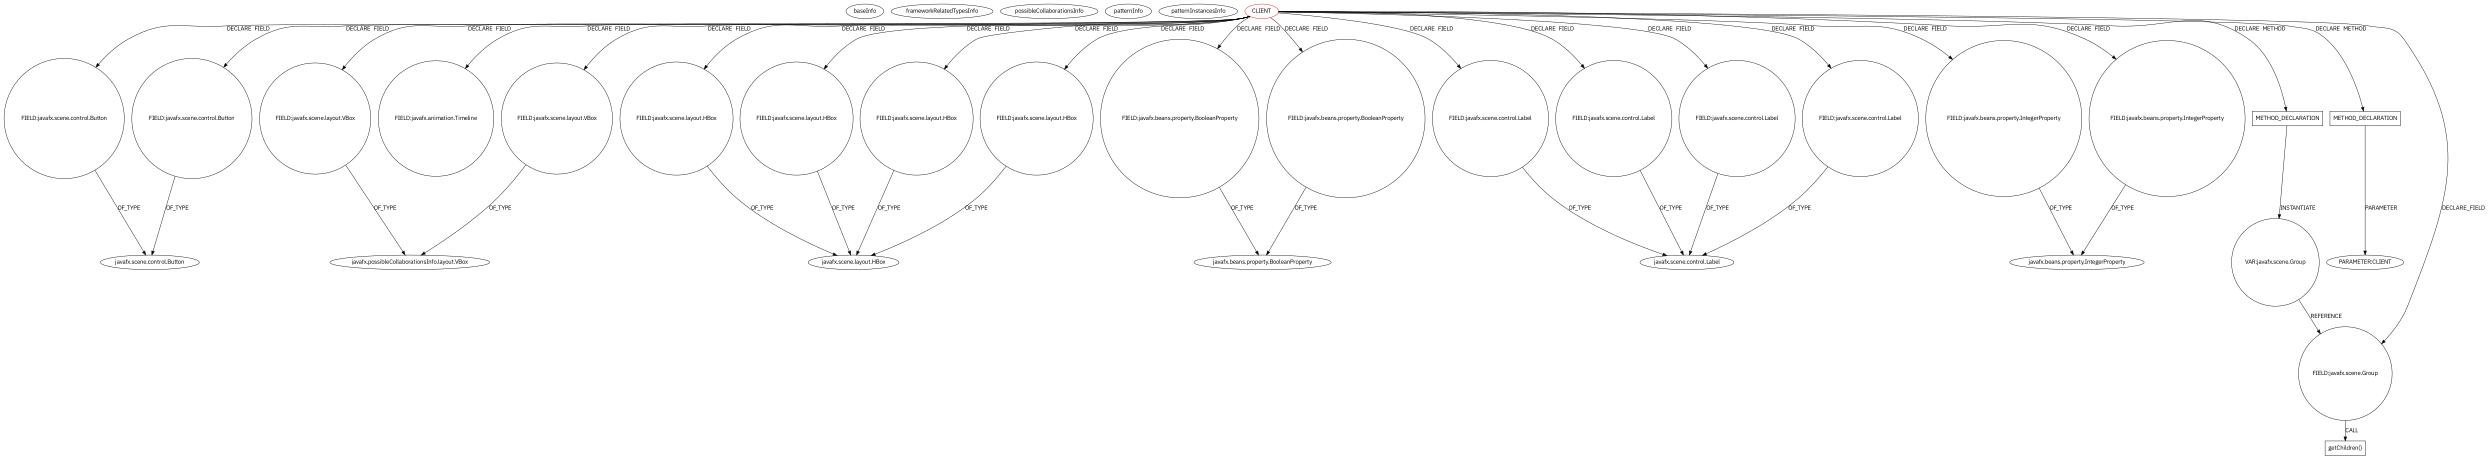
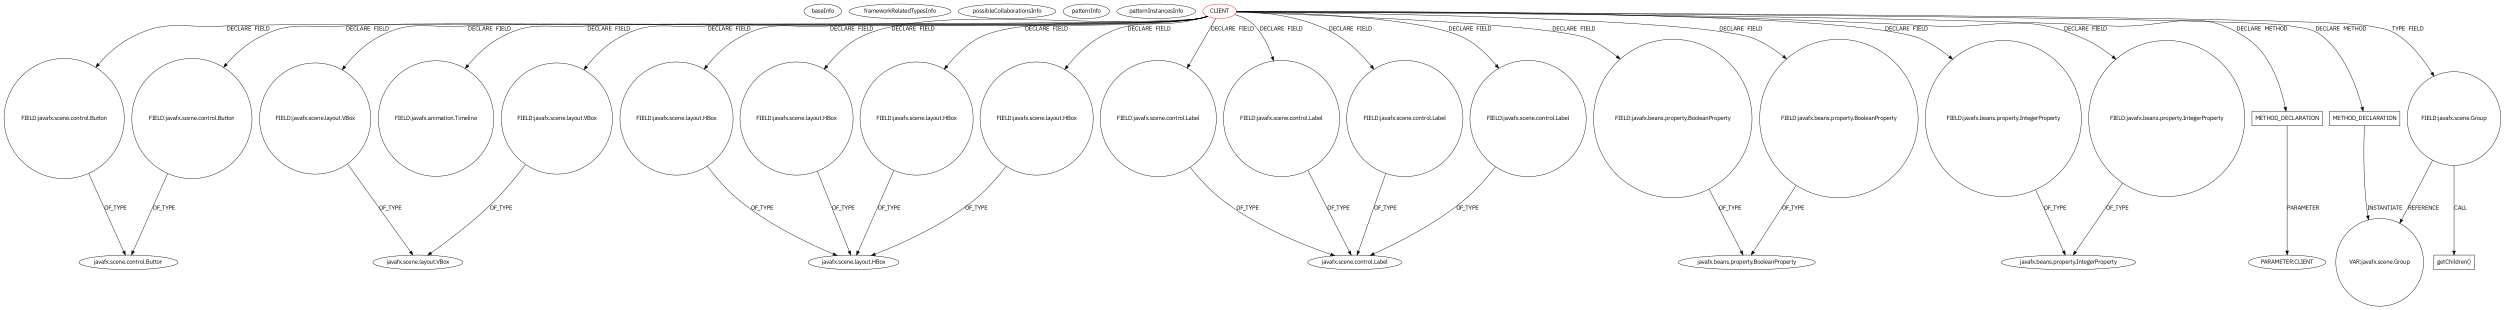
edge "CLIENT" -> "FIELD:javafx.scene.Group": label "DECLARE_FIELD" -> "TYPE_FIELD"
node "javafx.possibleCollaborationsInfo.layout.VBox": label "javafx.possibleCollaborationsInfo.layout.VBox" -> "javafx.scene.layout.VBox"
edge "VAR:javafx.scene.Group" -> "FIELD:javafx.scene.Group": reversed
